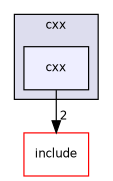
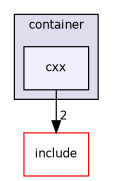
cluster "cxx": label "cxx" -> "container"
